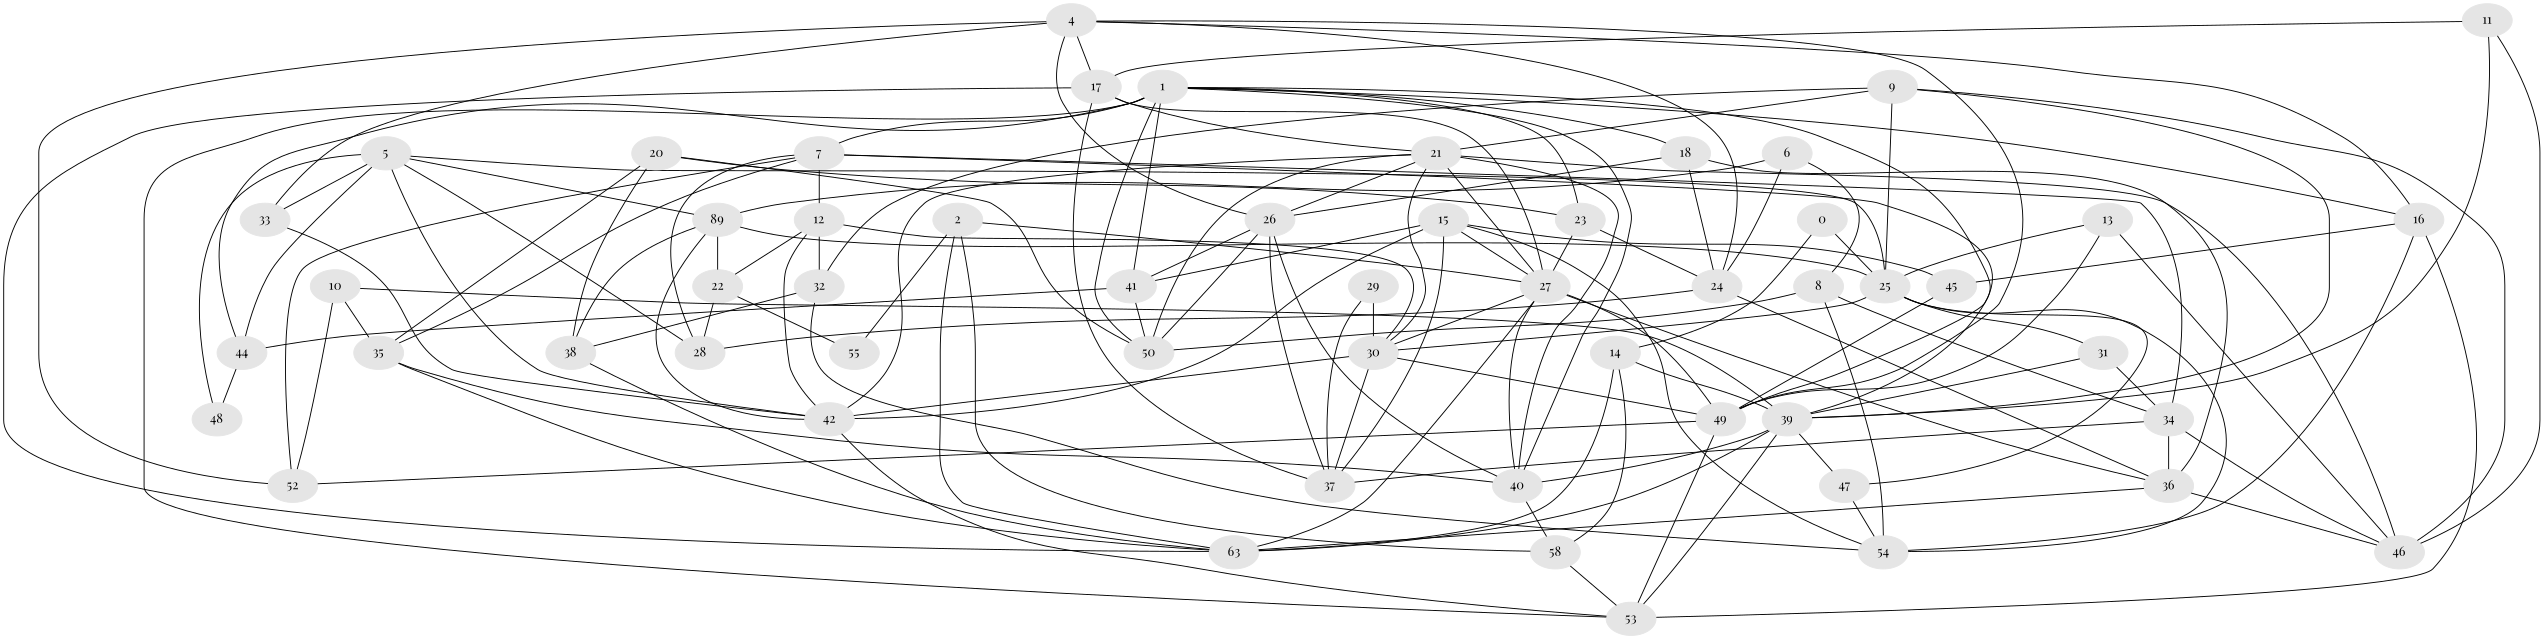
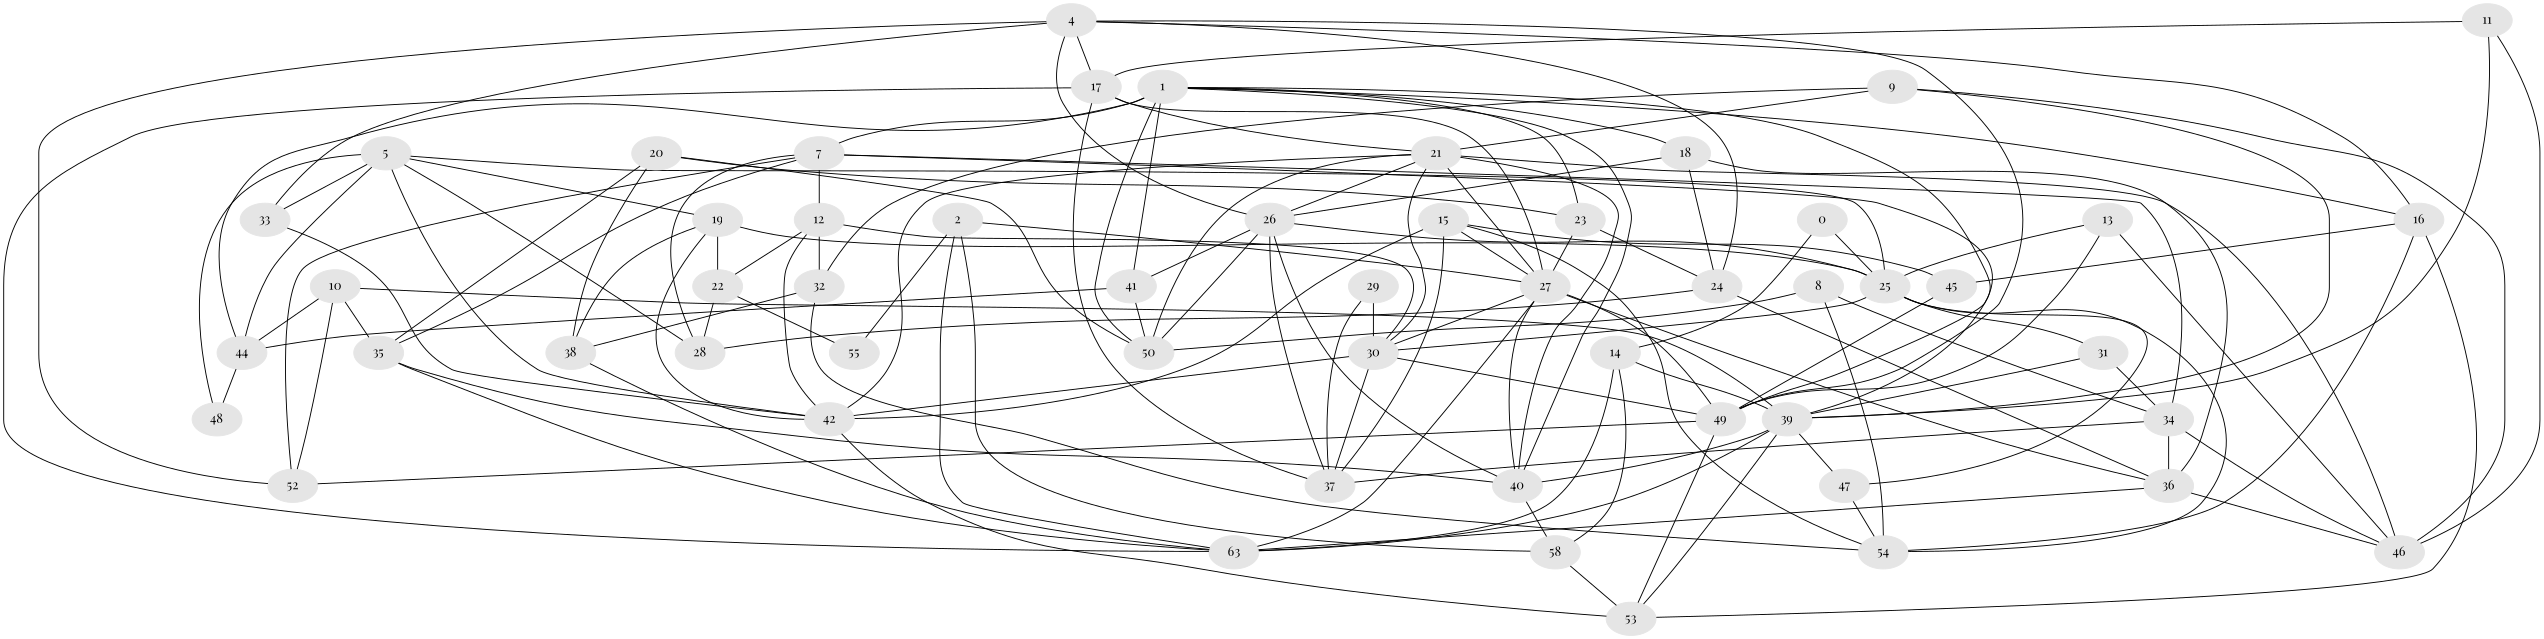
node "6": removed
edge "9" -- "25": now "26" -- "25"
node "89": label "89" -> "19"
edge "15" -- "41": removed
edge "10" -- "44": added
edge "1" -- "53": removed
